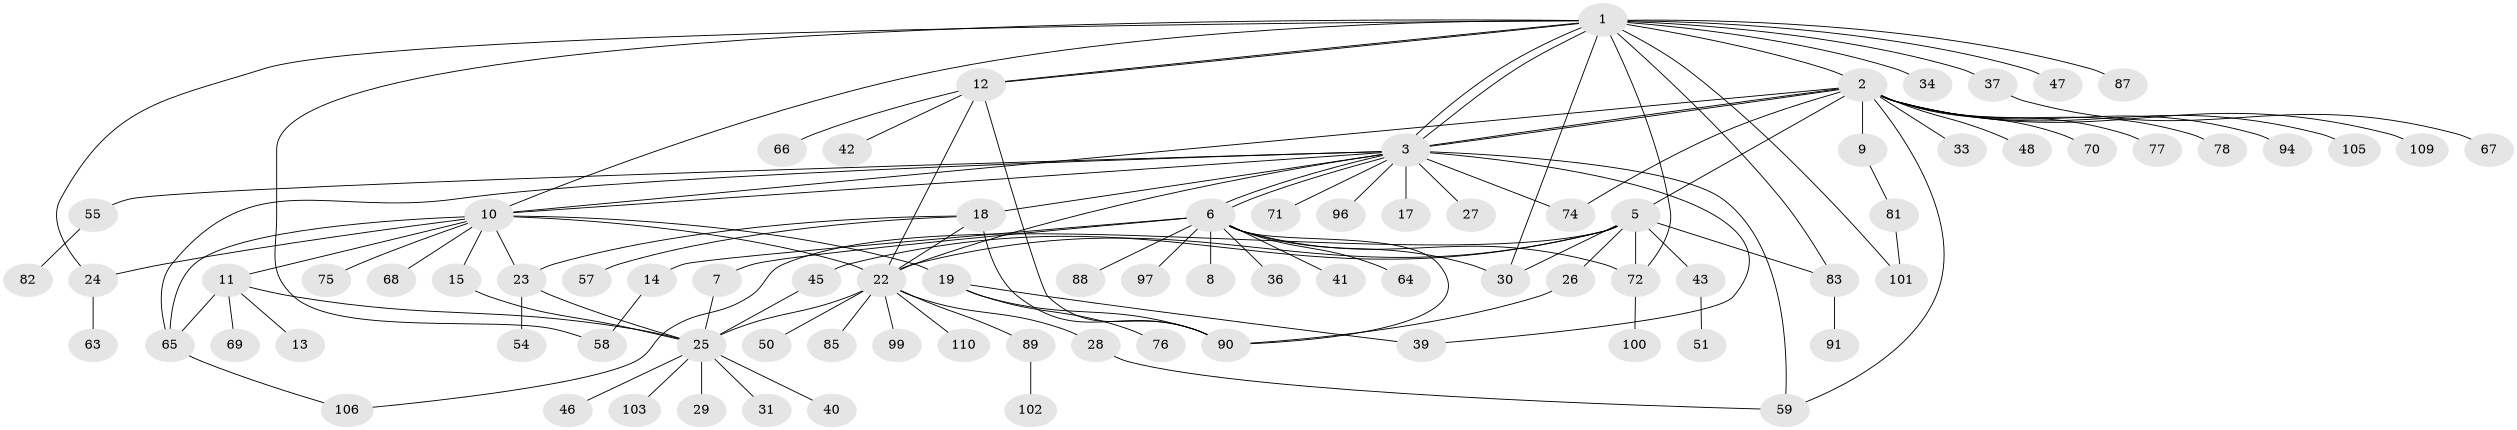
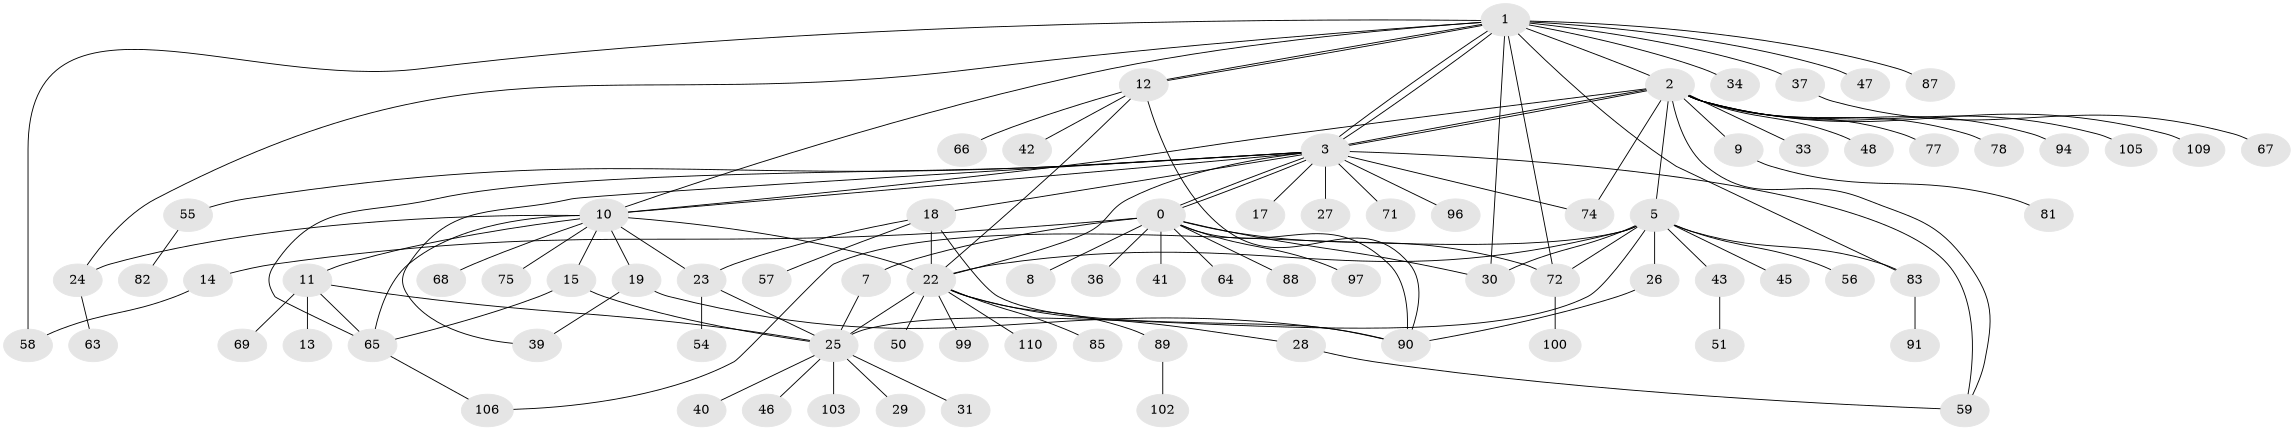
node "70": removed
node "6": label "6" -> "0"
node "56": added
node "101": removed
edge "45" -- "25": now "5" -- "25"
edge "15" -- "65": added
node "76": removed
